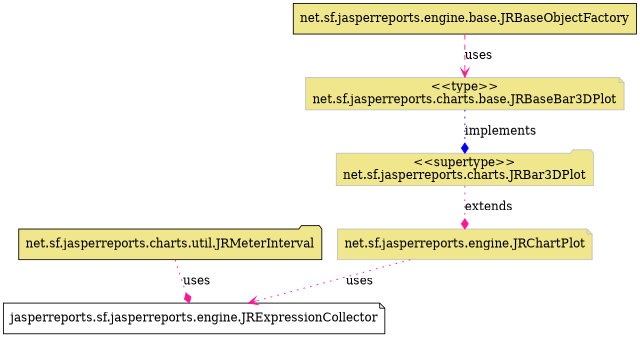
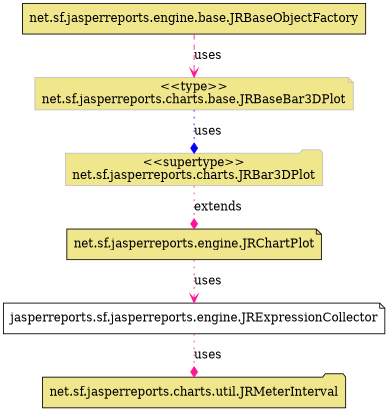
edge "<<type>> net.sf.jasperreports.charts.base.JRBaseBar3DPlot" -> "<<supertype>> net.sf.jasperreports.charts.JRBar3DPlot": label "implements" -> "uses"
node "net.sf.jasperreports.engine.JRChartPlot": color grey -> black
edge "net.sf.jasperreports.charts.util.JRMeterInterval" -> "jasperreports.sf.jasperreports.engine.JRExpressionCollector": reversed
